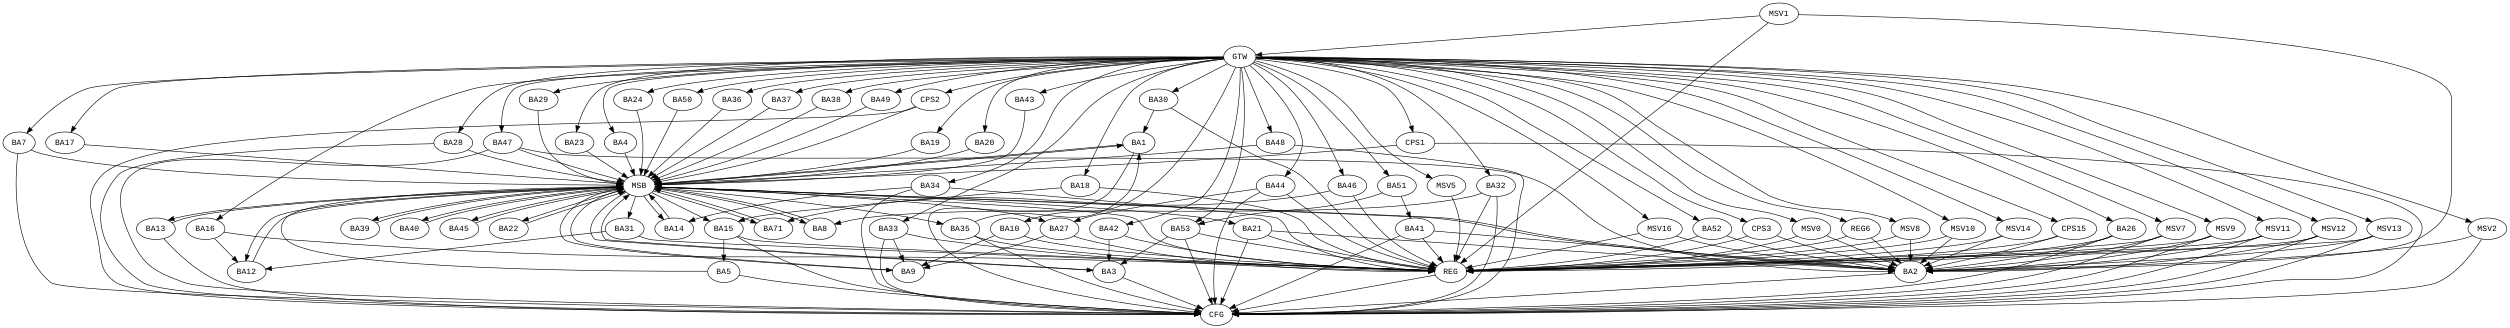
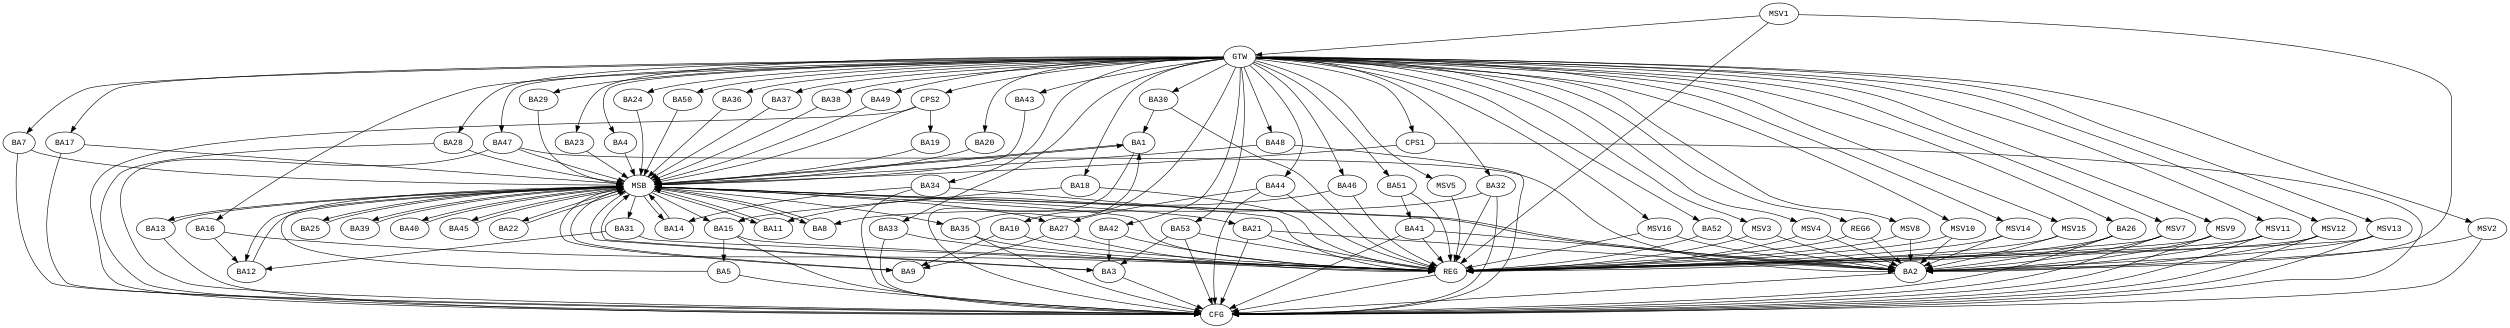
edge "GTW" -> "BA19": now "CPS2" -> "BA19"
edge "BA51" -> "BA53": now "BA51" -> "REG"
node "BA25": added
node "BA71": label "BA71" -> "BA11"
node "CPS3": label "CPS3" -> "MSV3"
node "MSV0": label "MSV0" -> "MSV4"
node "CPS15": label "CPS15" -> "MSV15"
edge "BA33" -> "BA9": removed
edge "BA17" -> "CFG": added
